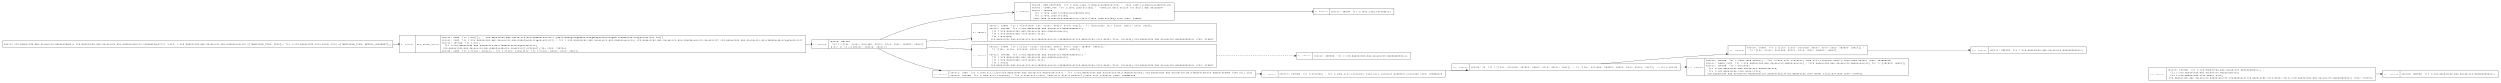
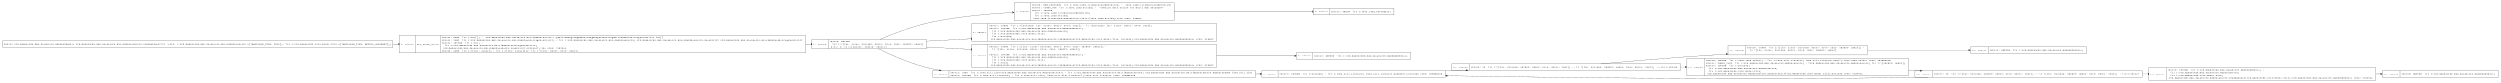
edge "6: 0x001b" -> "7: 0x0020": style dashed -> solid
node "12: 0x0037": added
